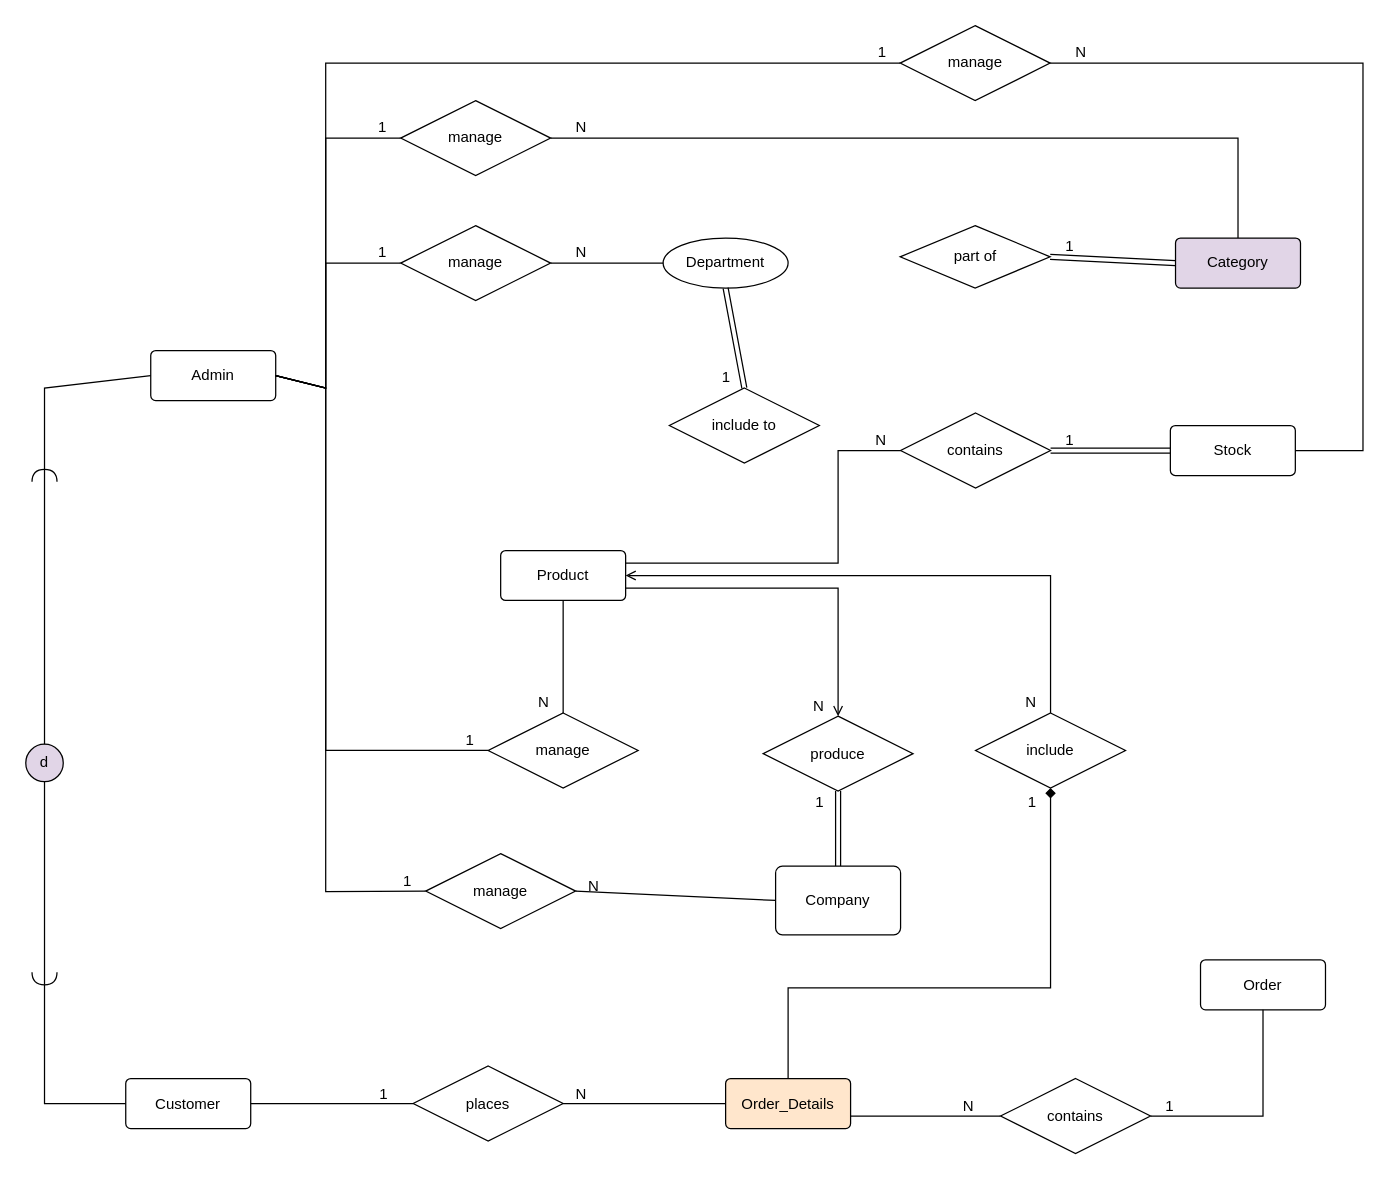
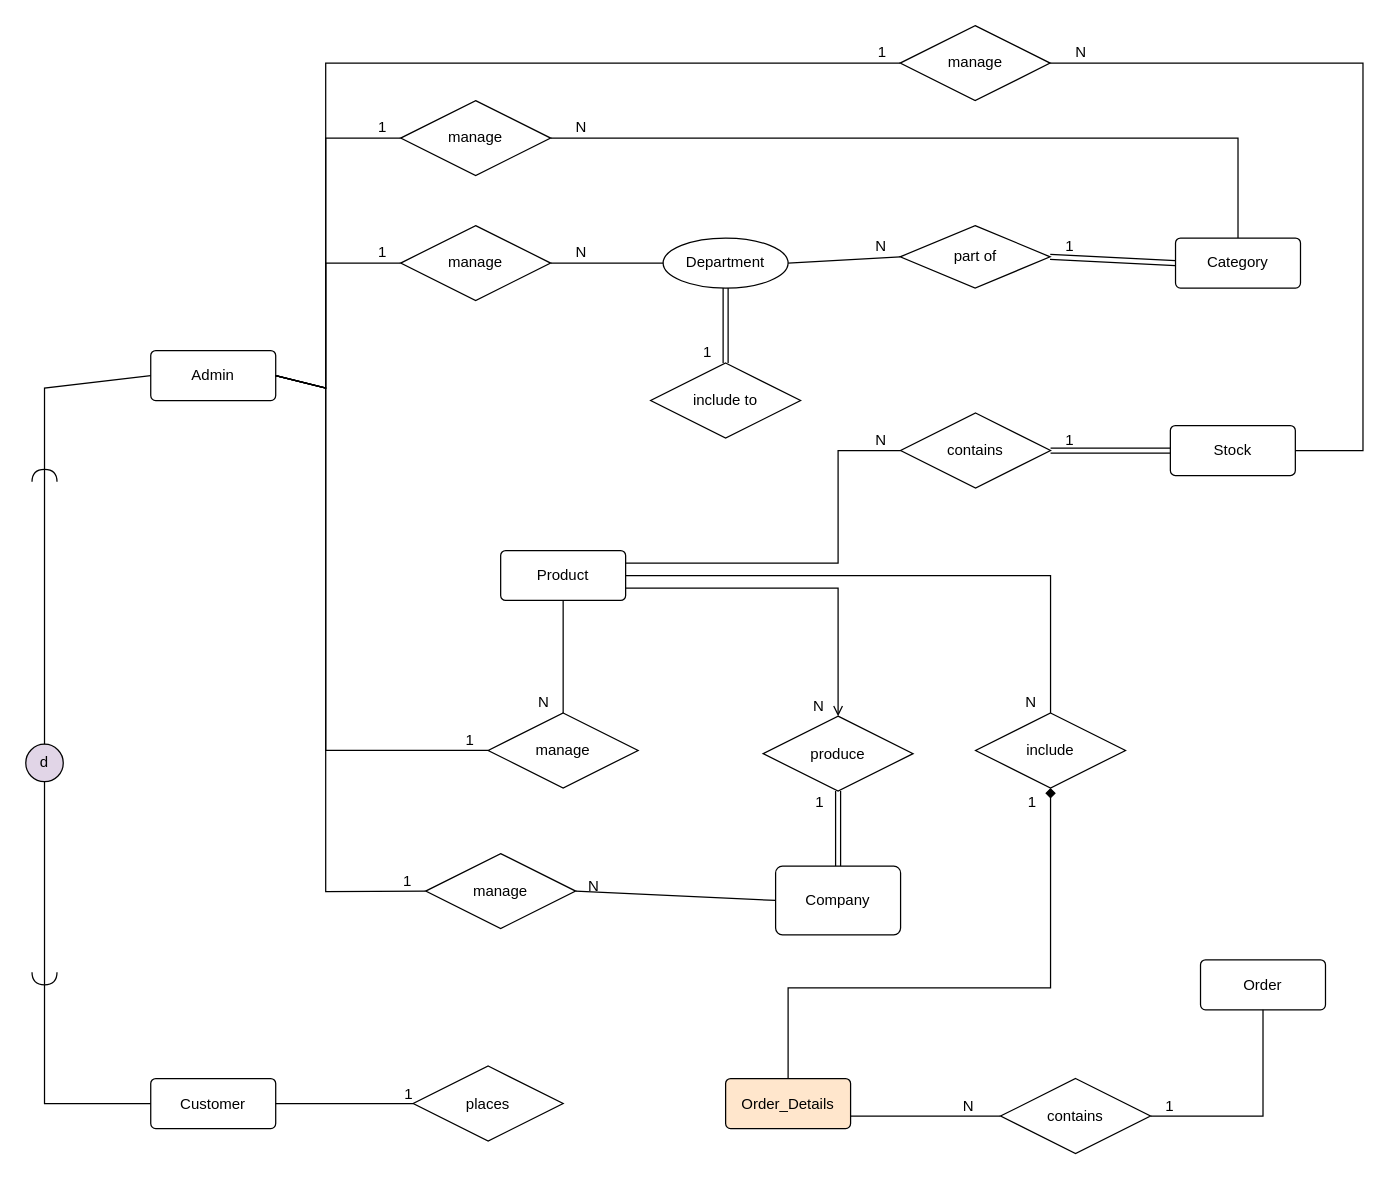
edge "part of" -- "Department": added, label "N"
node "Category": fillcolor #e1d5e7 -> #ffffff
node "include to": moved (744, 426) -> (726, 401)
edge "include" -> "Product": arrowhead open -> none
node "Customer": moved (188, 1104) -> (213, 1104)
edge "places" -- "Order_Details": removed, label "N"
